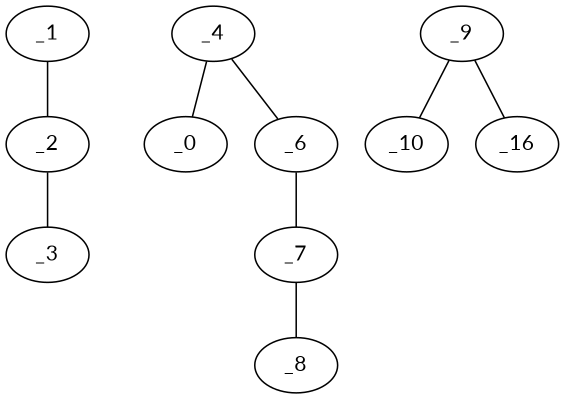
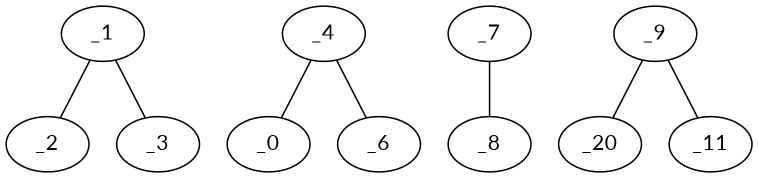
node "_10": label "_10" -> "_20"
node "_16": label "_16" -> "_11"
edge "_2" -- "_3": now "_1" -- "_3"
edge "_6" -- "_7": removed
